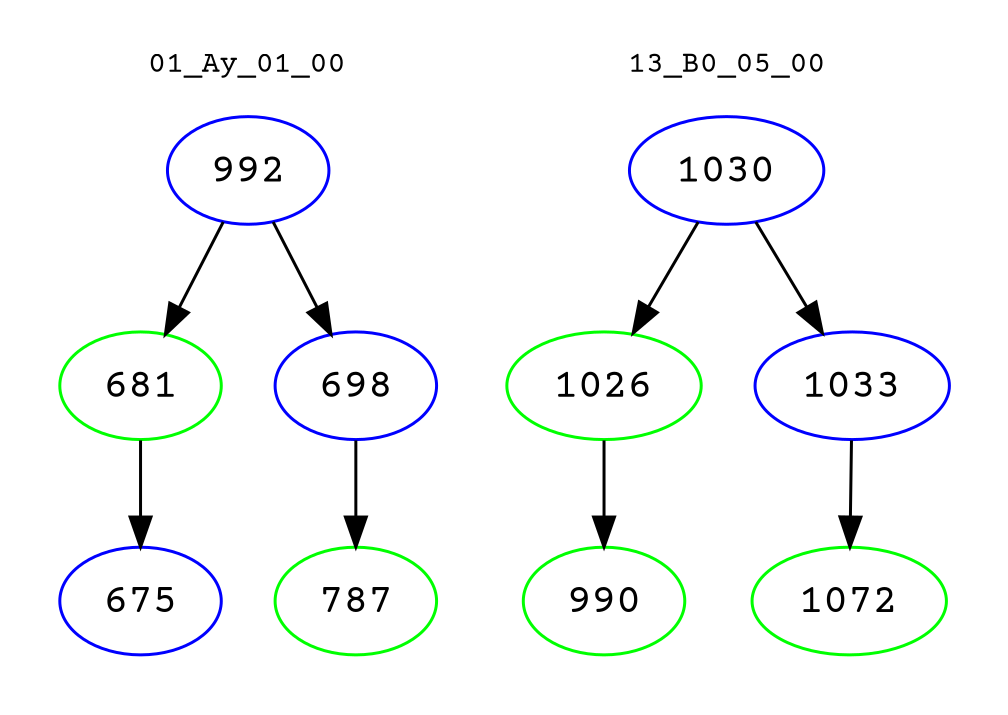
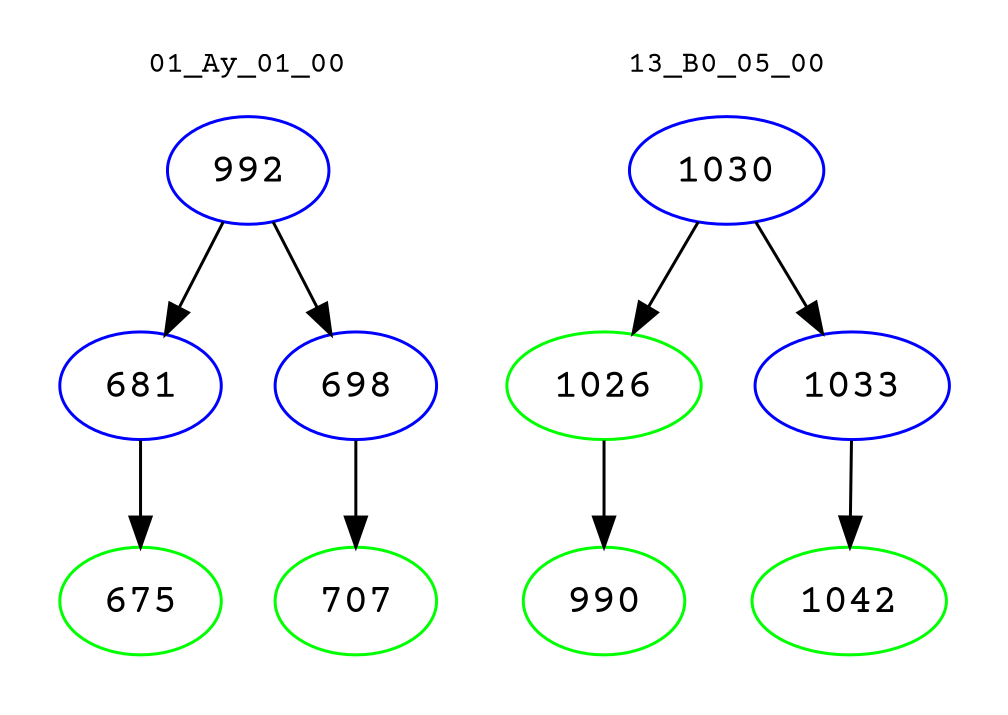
node "681": color green -> blue
node "675": color blue -> green
node "787": label "787" -> "707"
node "1072": label "1072" -> "1042"
